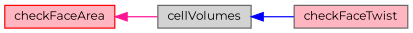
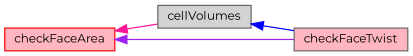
edge "checkFaceTwist" -> "checkFaceArea": added
